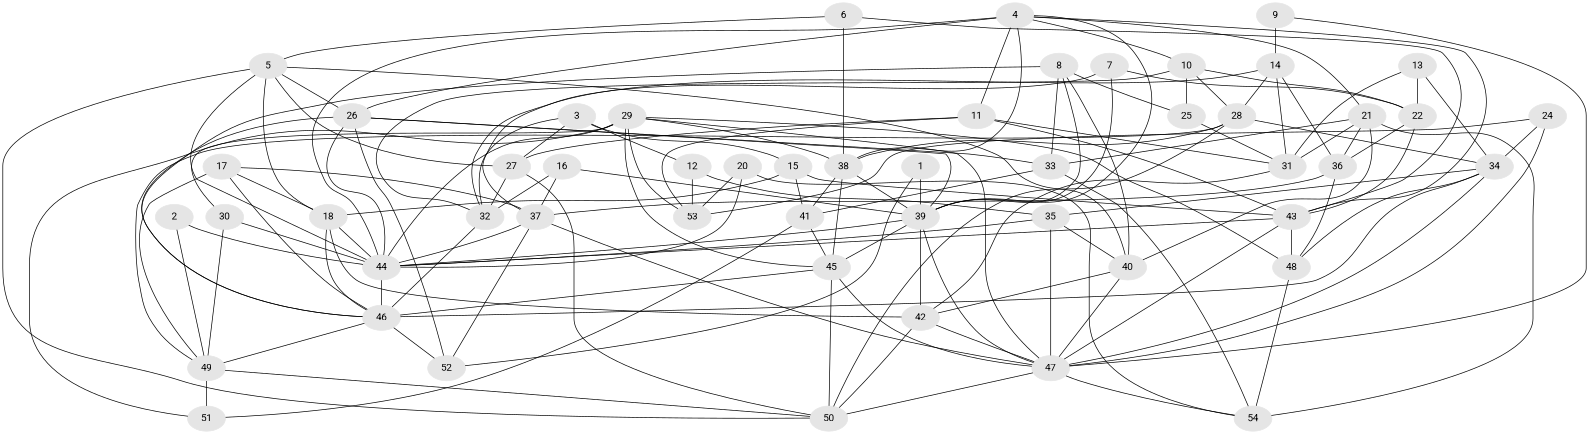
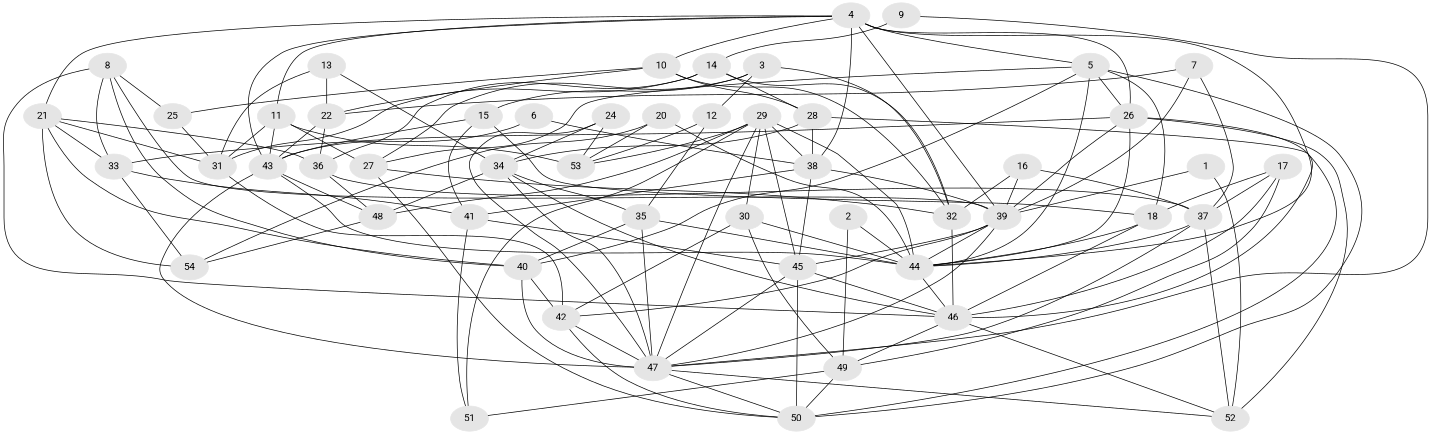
edge "6" -- "5": now "4" -- "5"
edge "28" -- "49": removed
edge "18" -- "42": now "30" -- "42"
edge "47" -- "54": now "47" -- "52"
